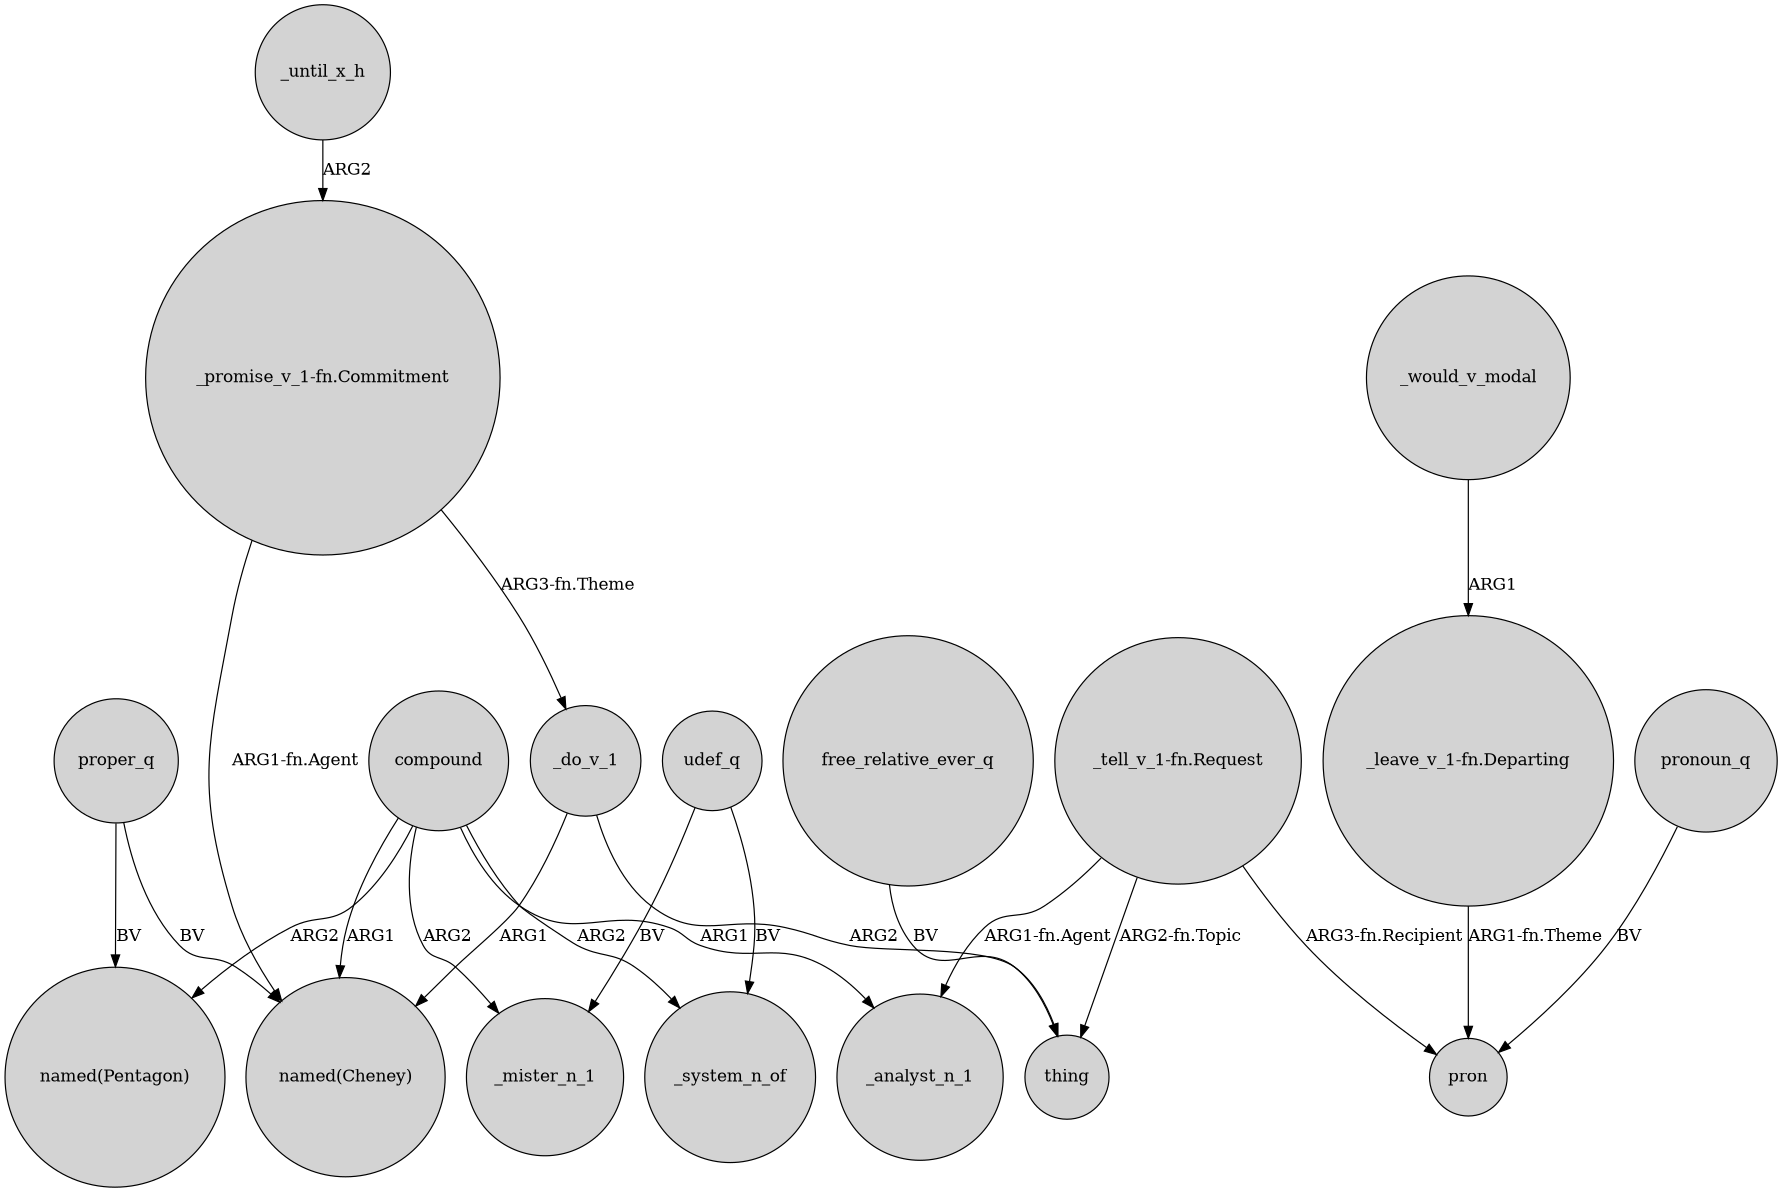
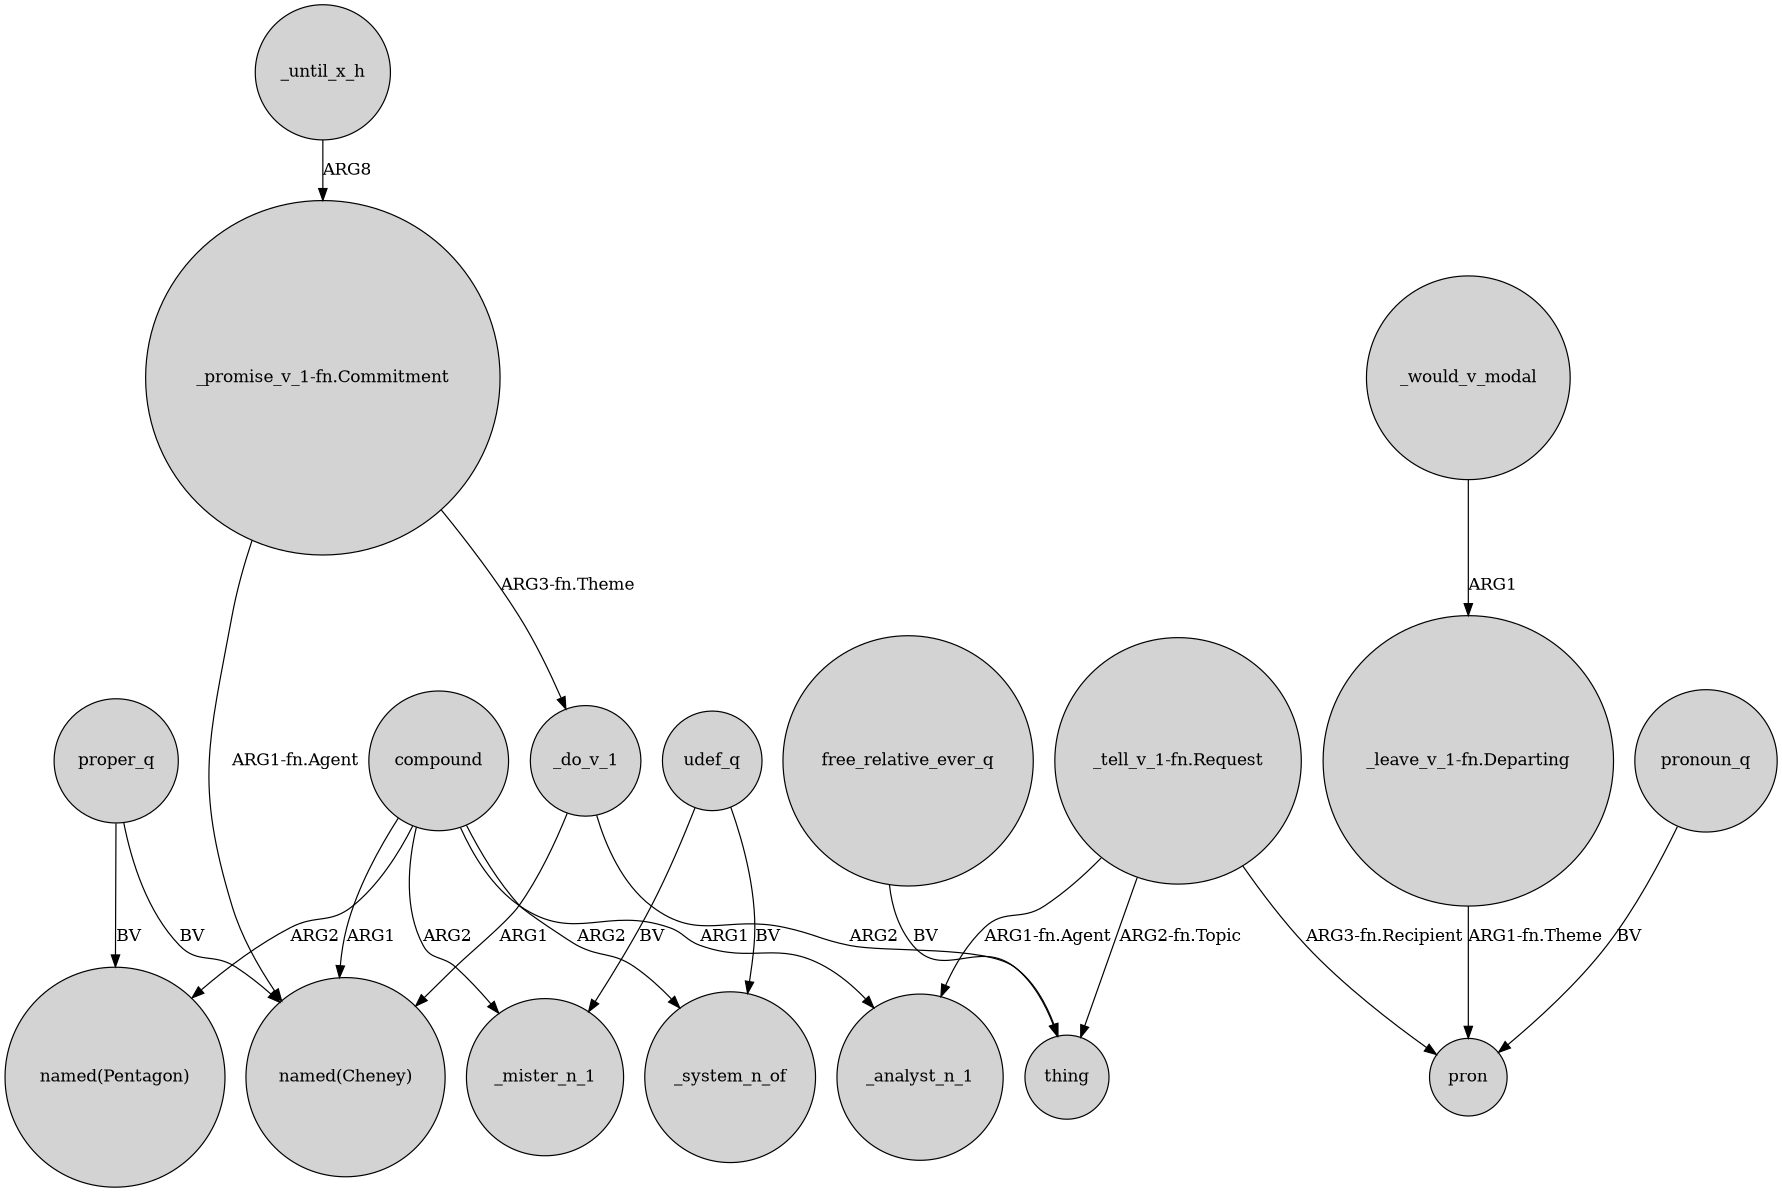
edge "_until_x_h" -> "_promise_v_1-fn.Commitment": label "ARG2" -> "ARG8"
